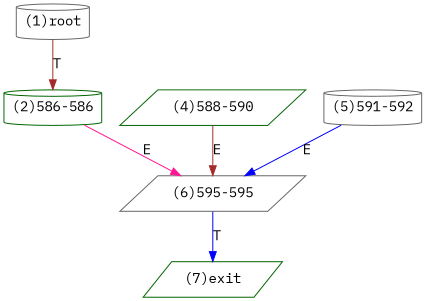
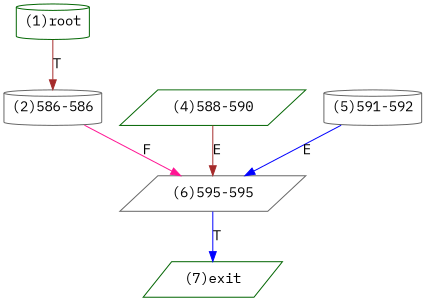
node "(1)root": color gray40 -> darkgreen
node "(2)586-586": color darkgreen -> gray40
edge "(2)586-586" -> "(6)595-595": label "E" -> "F"
